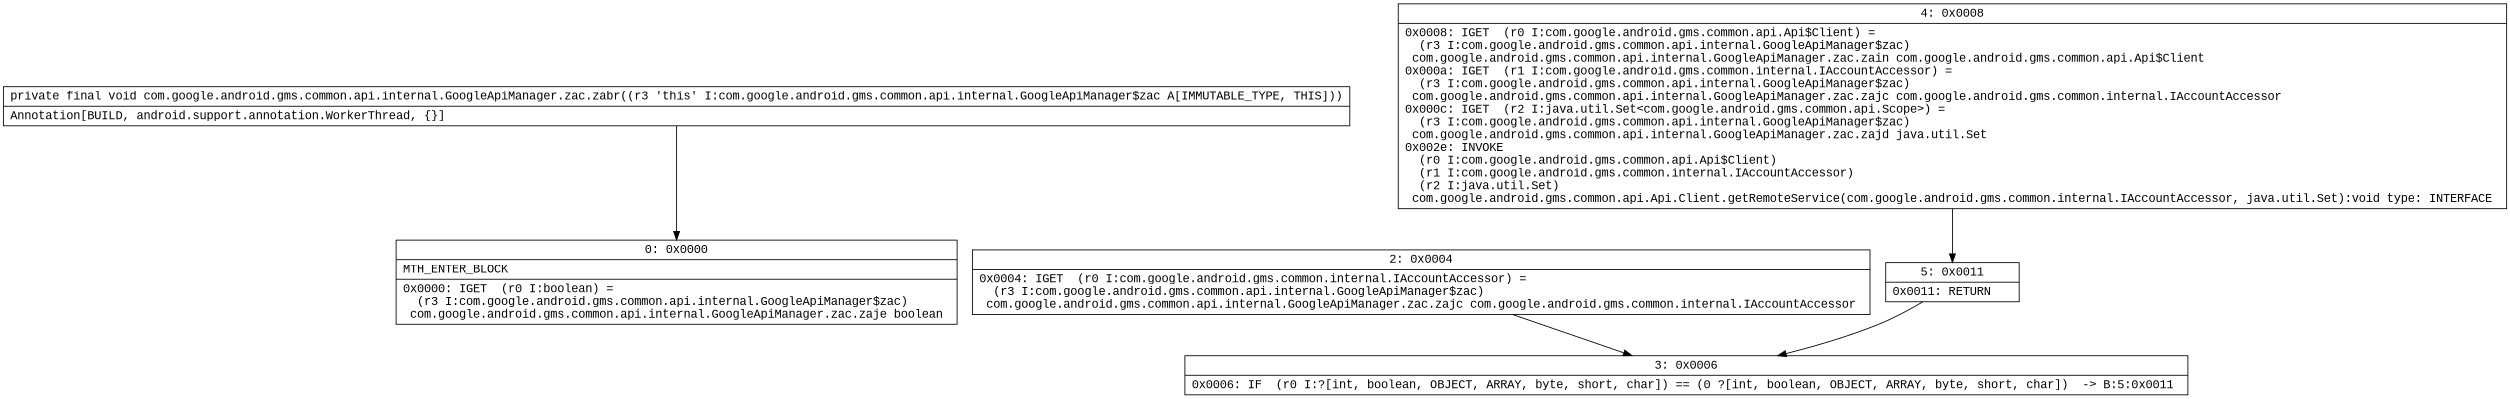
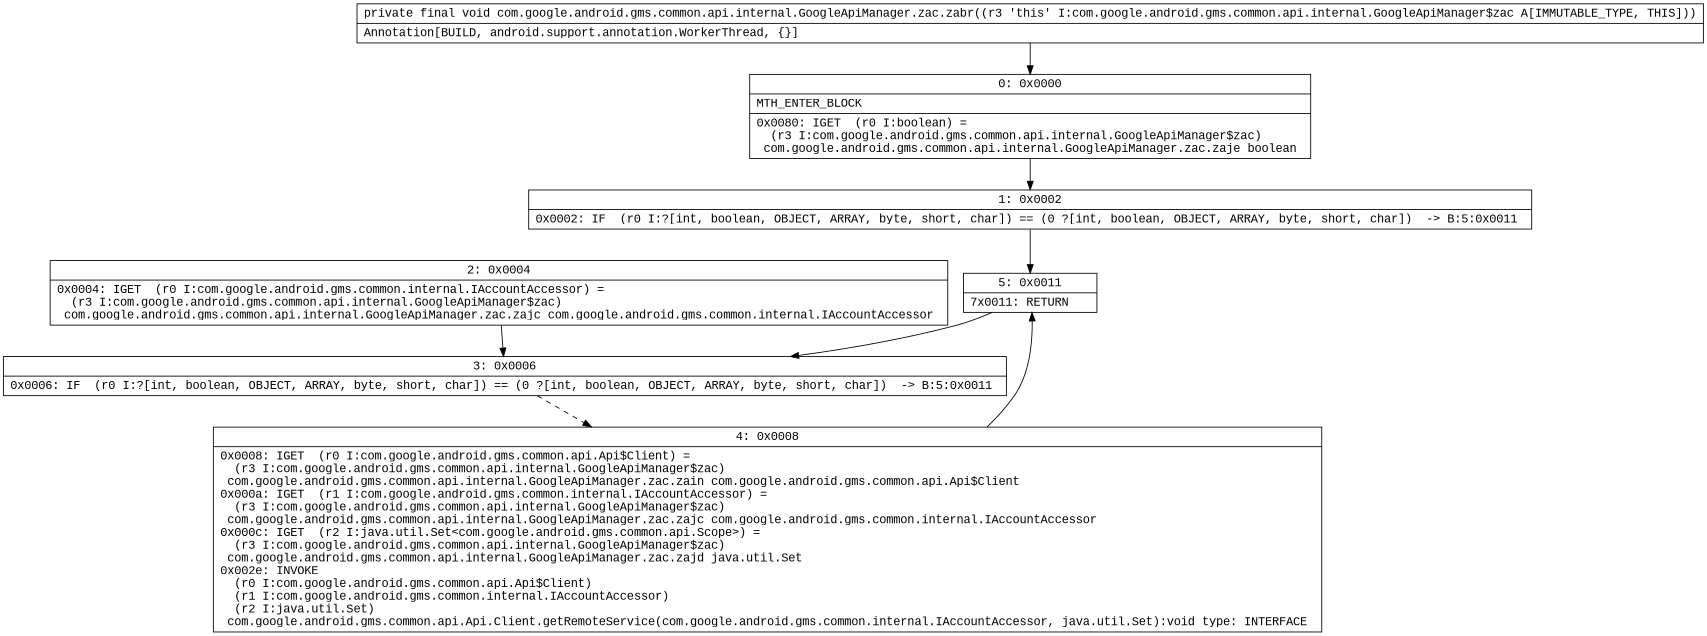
node "1: 0x0002": added
node "0: 0x0000": text "0x0000: IGET  (r0 I:boolean) =" -> "0x0080: IGET  (r0 I:boolean) ="
node "5: 0x0011": text "0x0011: RETURN" -> "7x0011: RETURN"
edge "3: 0x0006" -> "4: 0x0008": added
